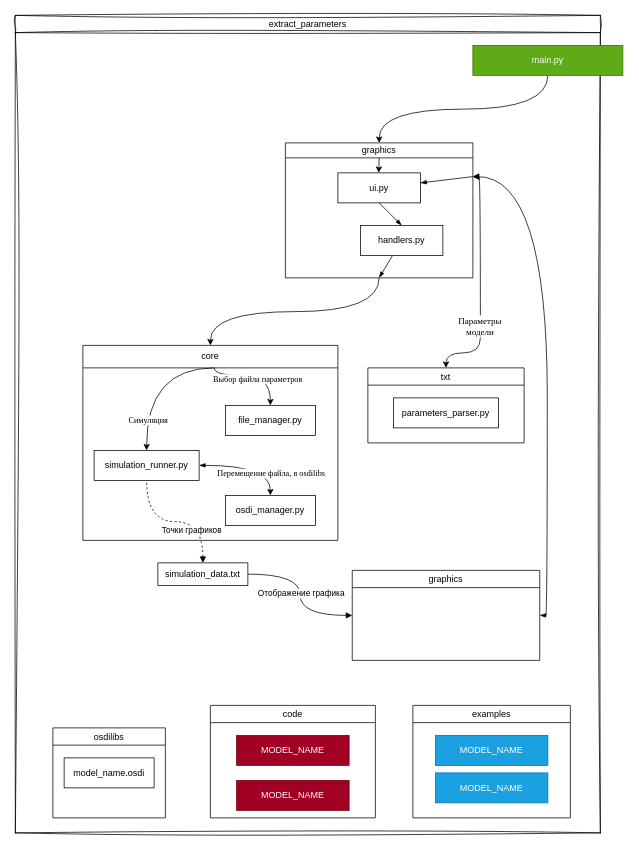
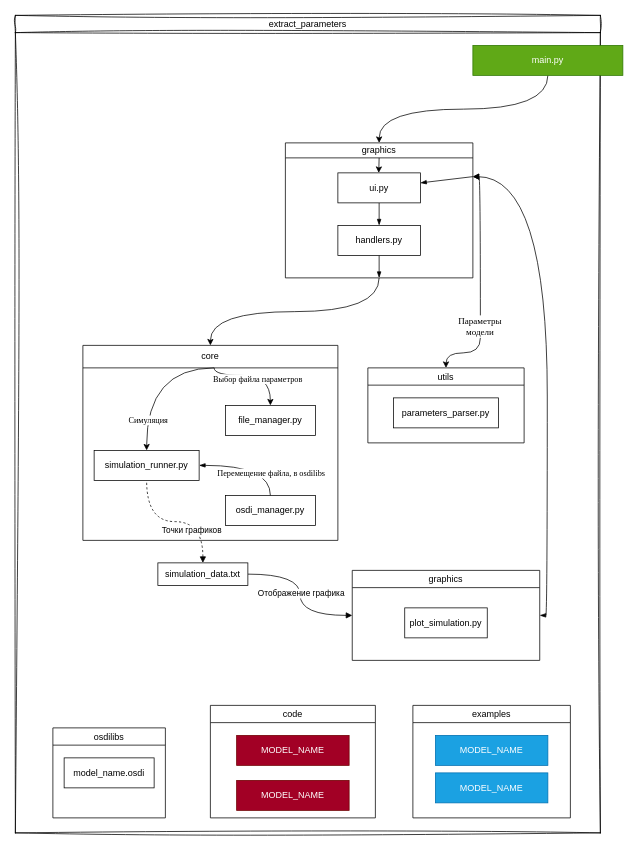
node "handlers.py": moved (402, 240) -> (379, 240)
node "txt": label "txt" -> "utils"
edge "simulation_runner.py" -- "osdi_manager.py": arrowhead classic -> none
node "plot_simulation.py": added
